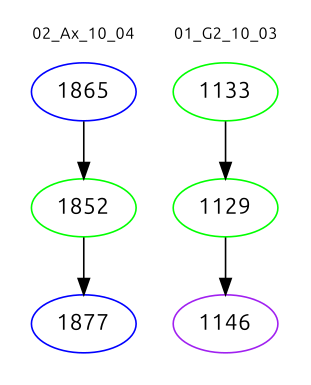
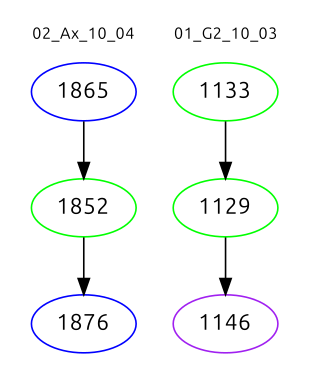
node "1877": label "1877" -> "1876"
